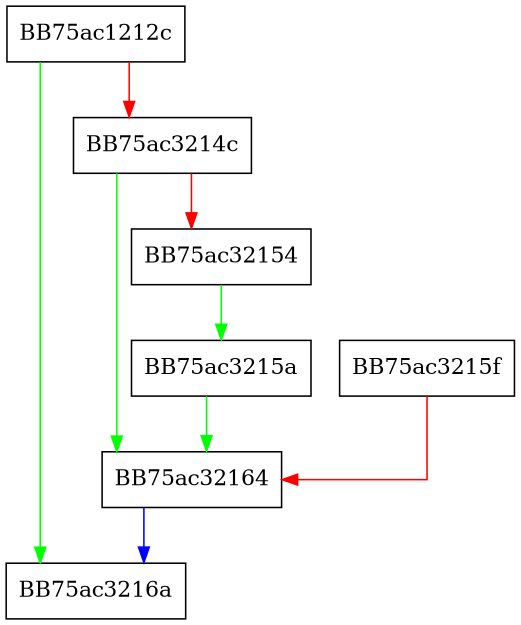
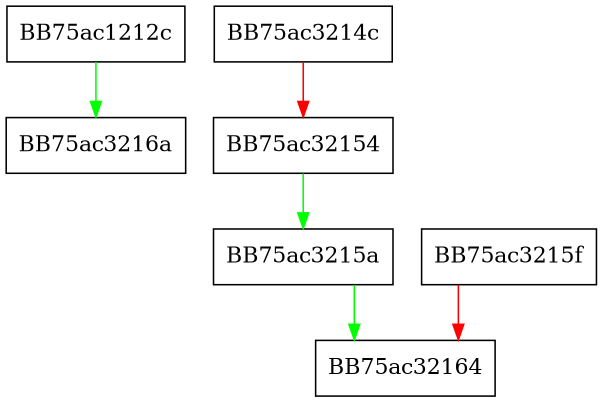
edge "BB75ac1212c" -> "BB75ac3214c": removed
edge "BB75ac3214c" -> "BB75ac32164": removed
edge "BB75ac32164" -> "BB75ac3216a": removed
